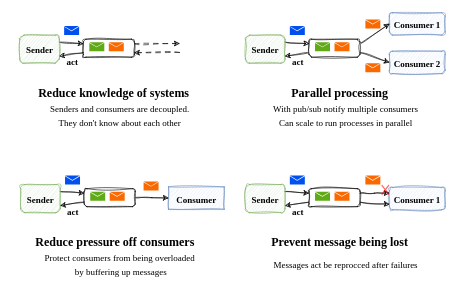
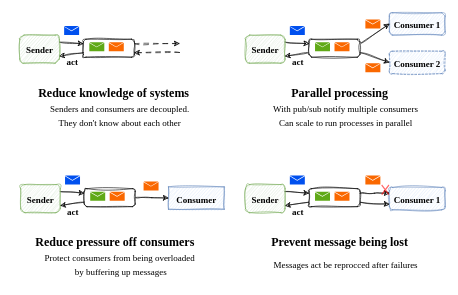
node "Consumer 2": style solid -> dashed
